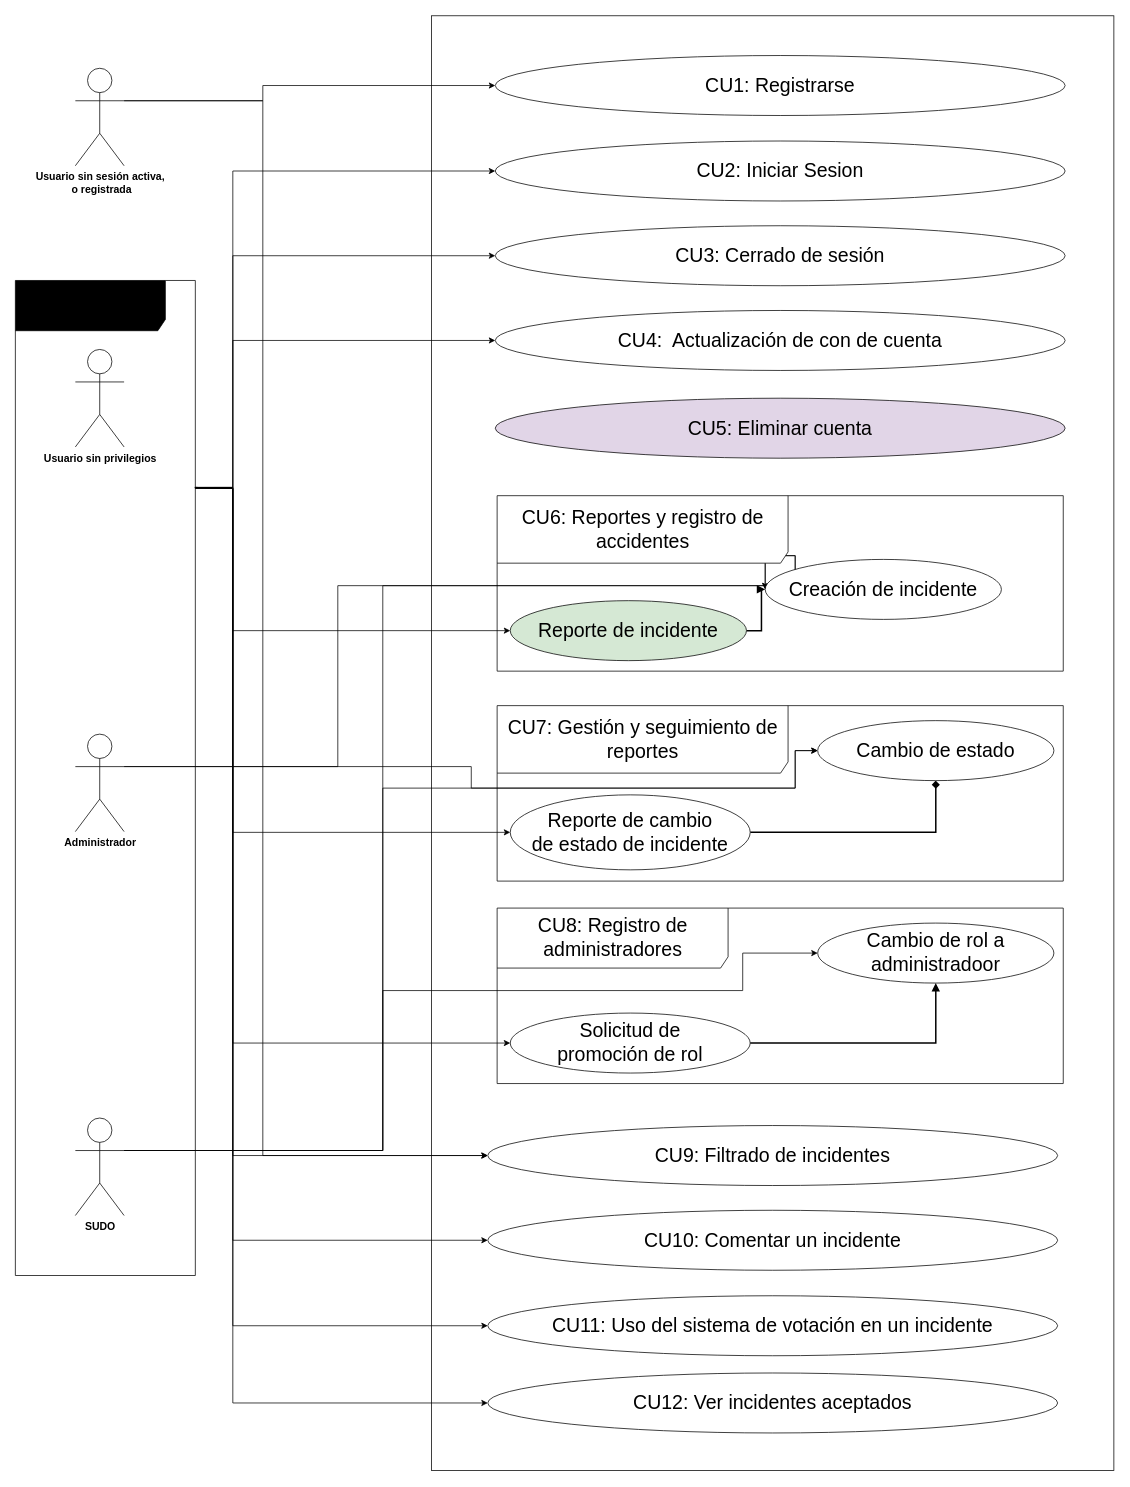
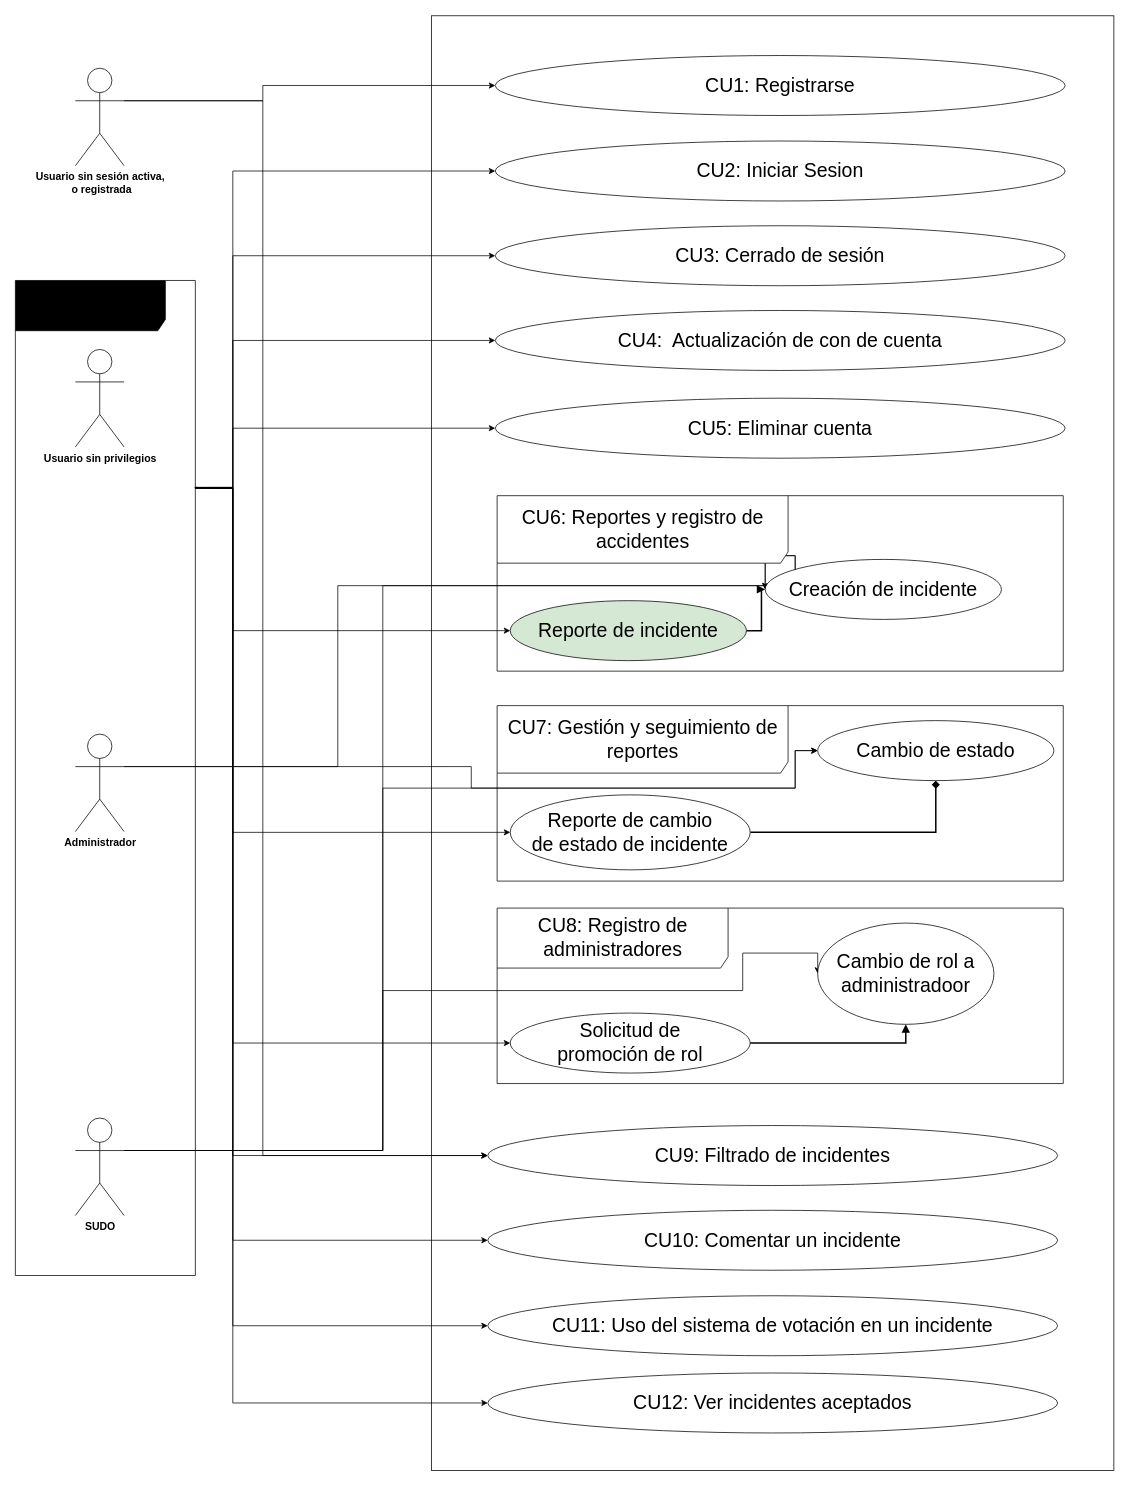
edge "Usuarios con sesión iniciada" -> "CU5: Eliminar cuenta": added
node "CU5: Eliminar cuenta": fillcolor #e1d5e7 -> #ffffff
node "Cambio de rol a administradoor": size 236x60 -> 176x101
